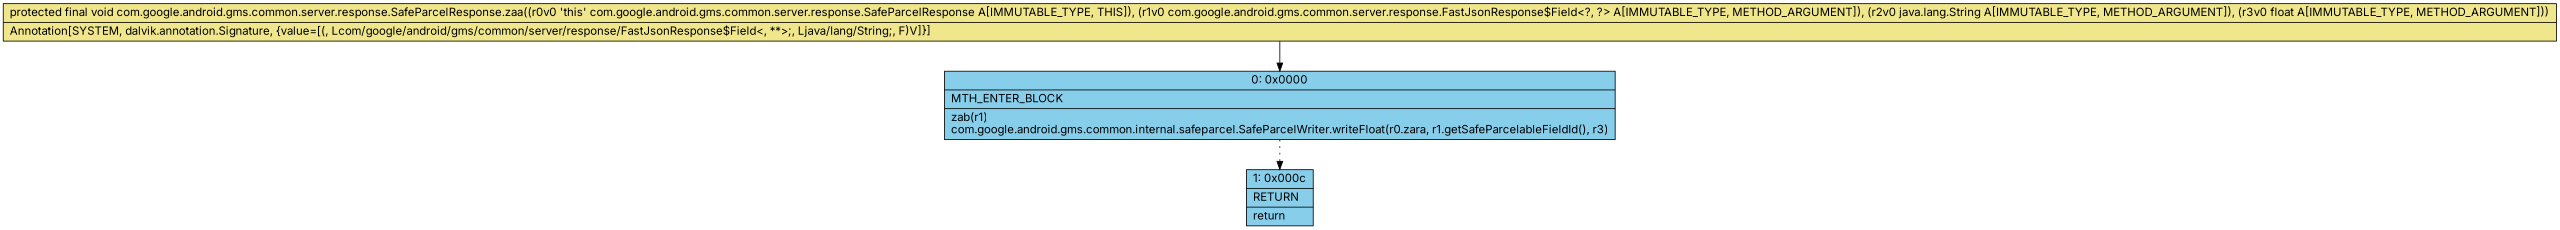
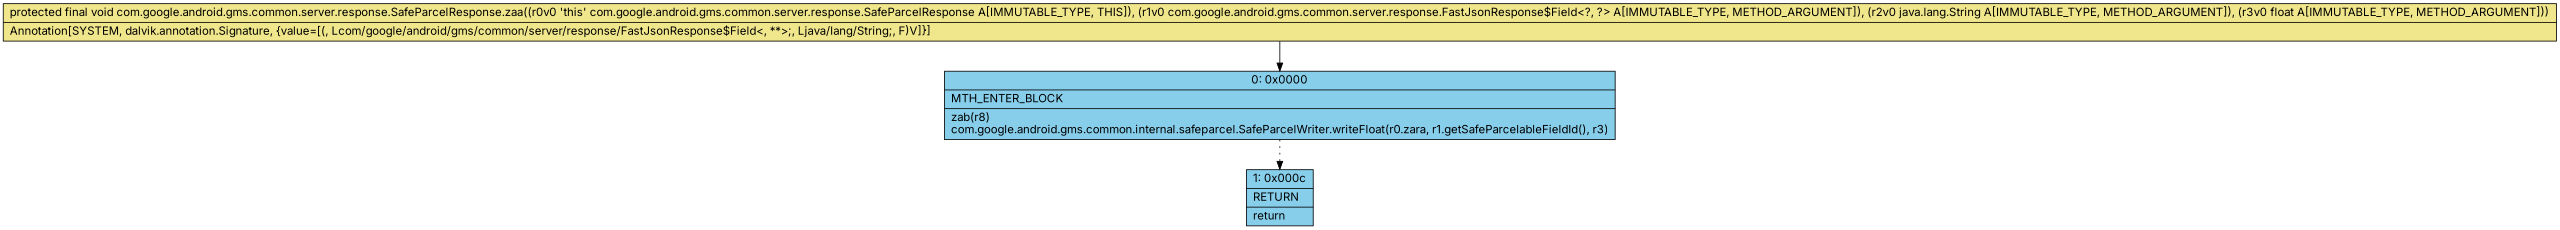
node "0: 0x0000": text "zab(r1)" -> "zab(r8)"
